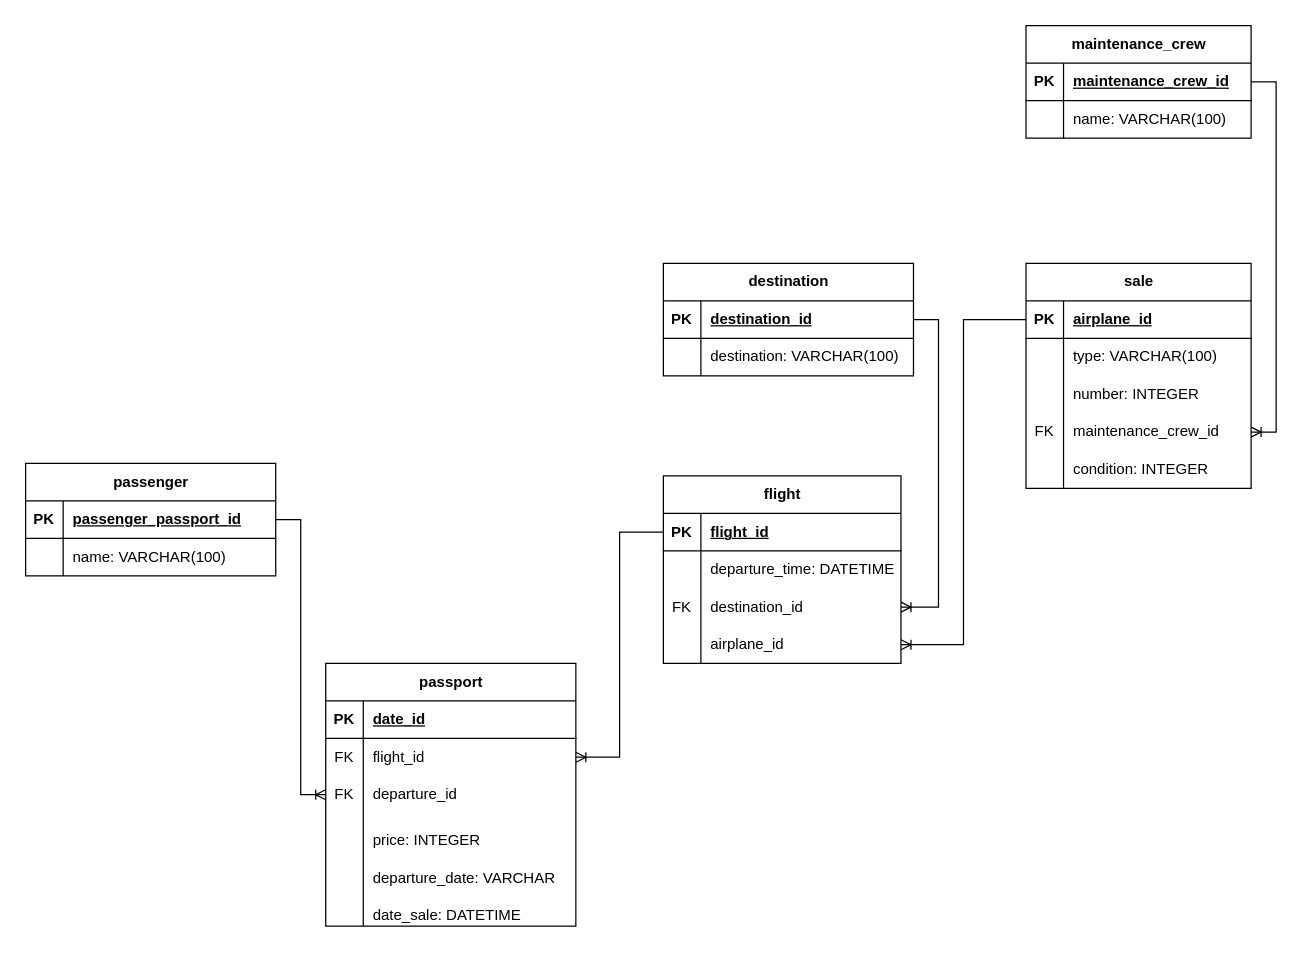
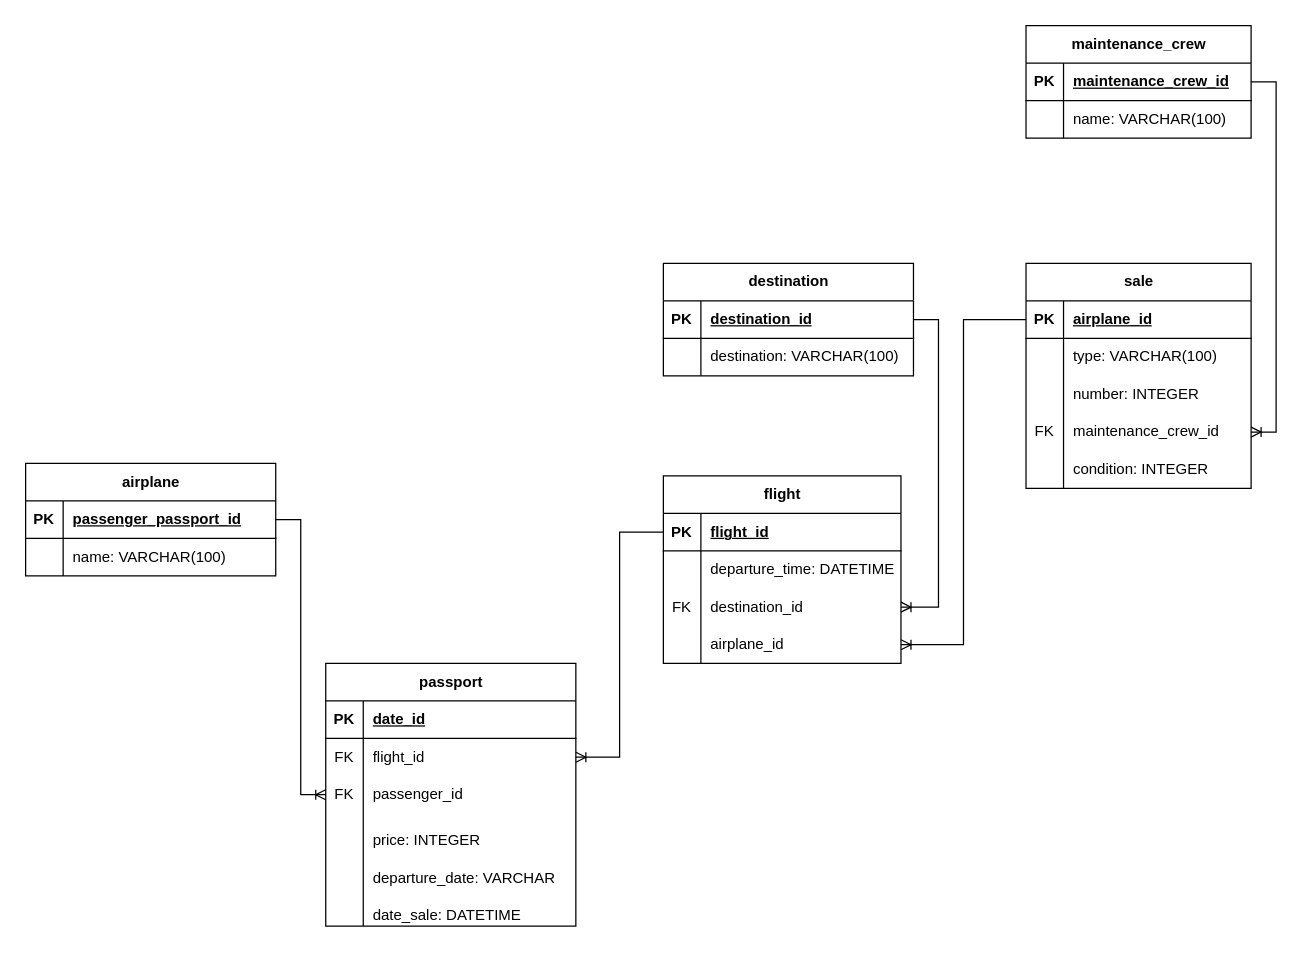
node "passenger": label "passenger" -> "airplane"
node "departure_id": label "departure_id" -> "passenger_id"
